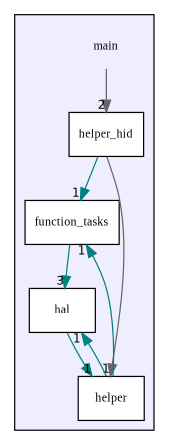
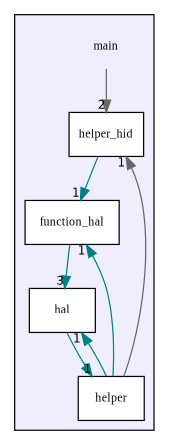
node "function_tasks": label "function_tasks" -> "function_hal"
edge "helper_hid" -> "helper": reversed
